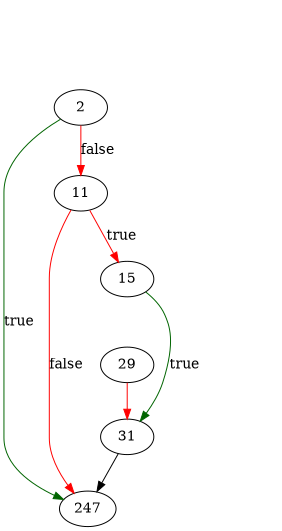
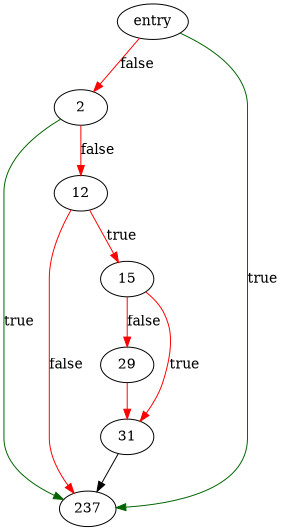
node "entry": added
node "11": label "11" -> "12"
edge "15" -> "29": added, label "false"
edge "15" -> "31": color darkgreen -> red
node "247": label "247" -> "237"
